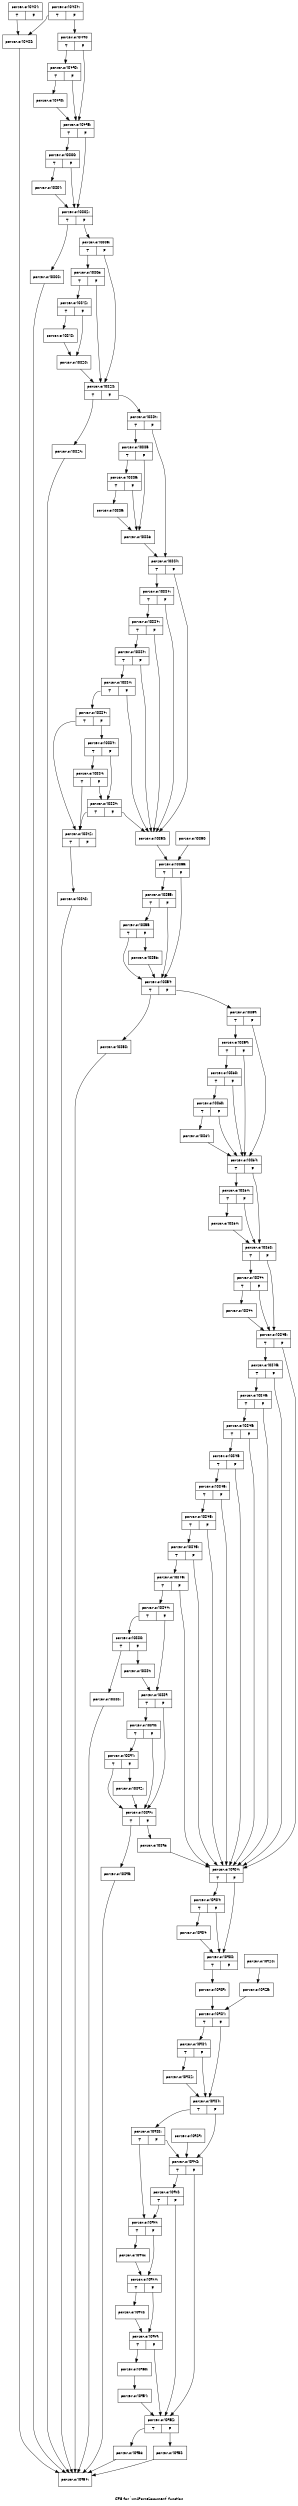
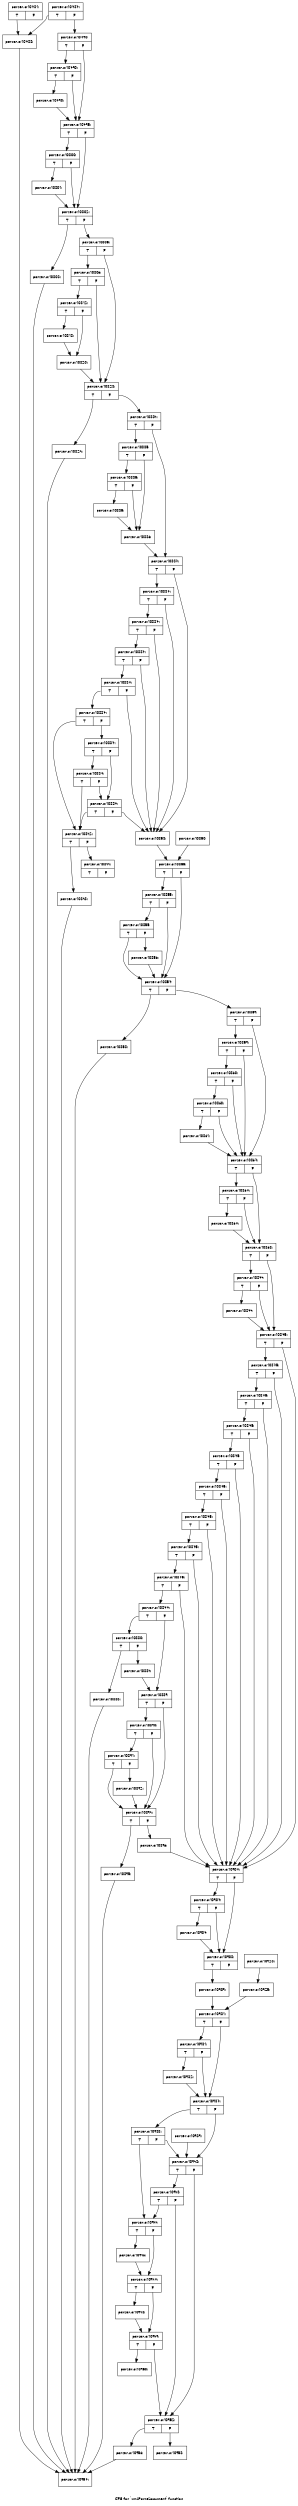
node "parser.c:10844:": added
node "parser.c:10951:": removed
edge "parser.c:10953:" -> "parser.c:10957:": removed
